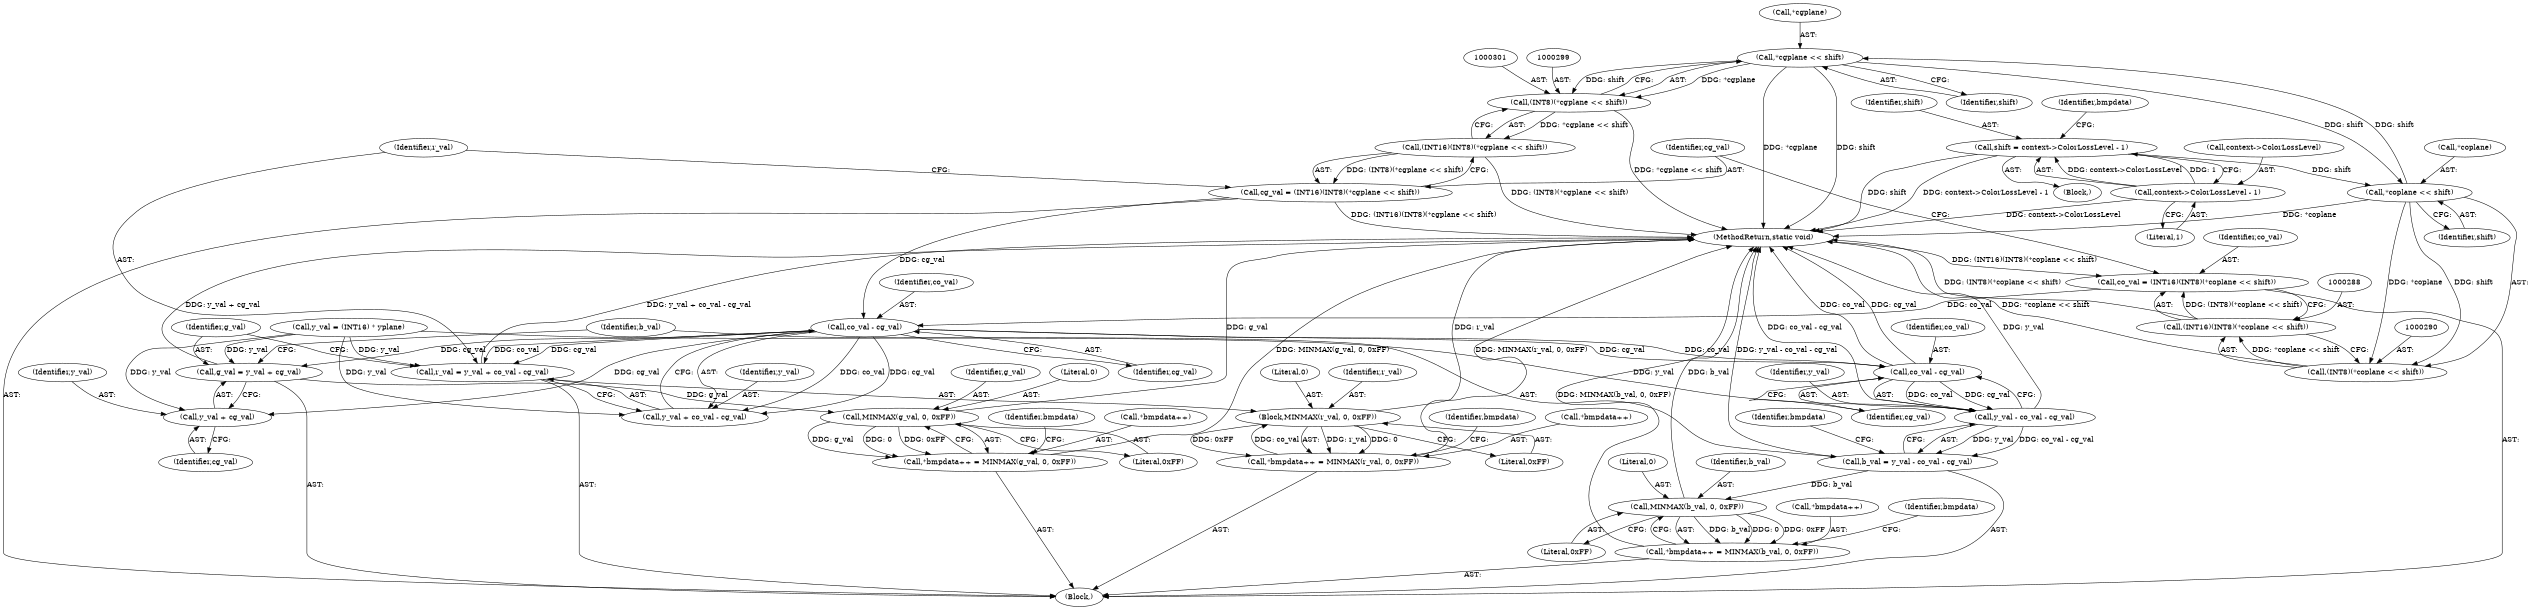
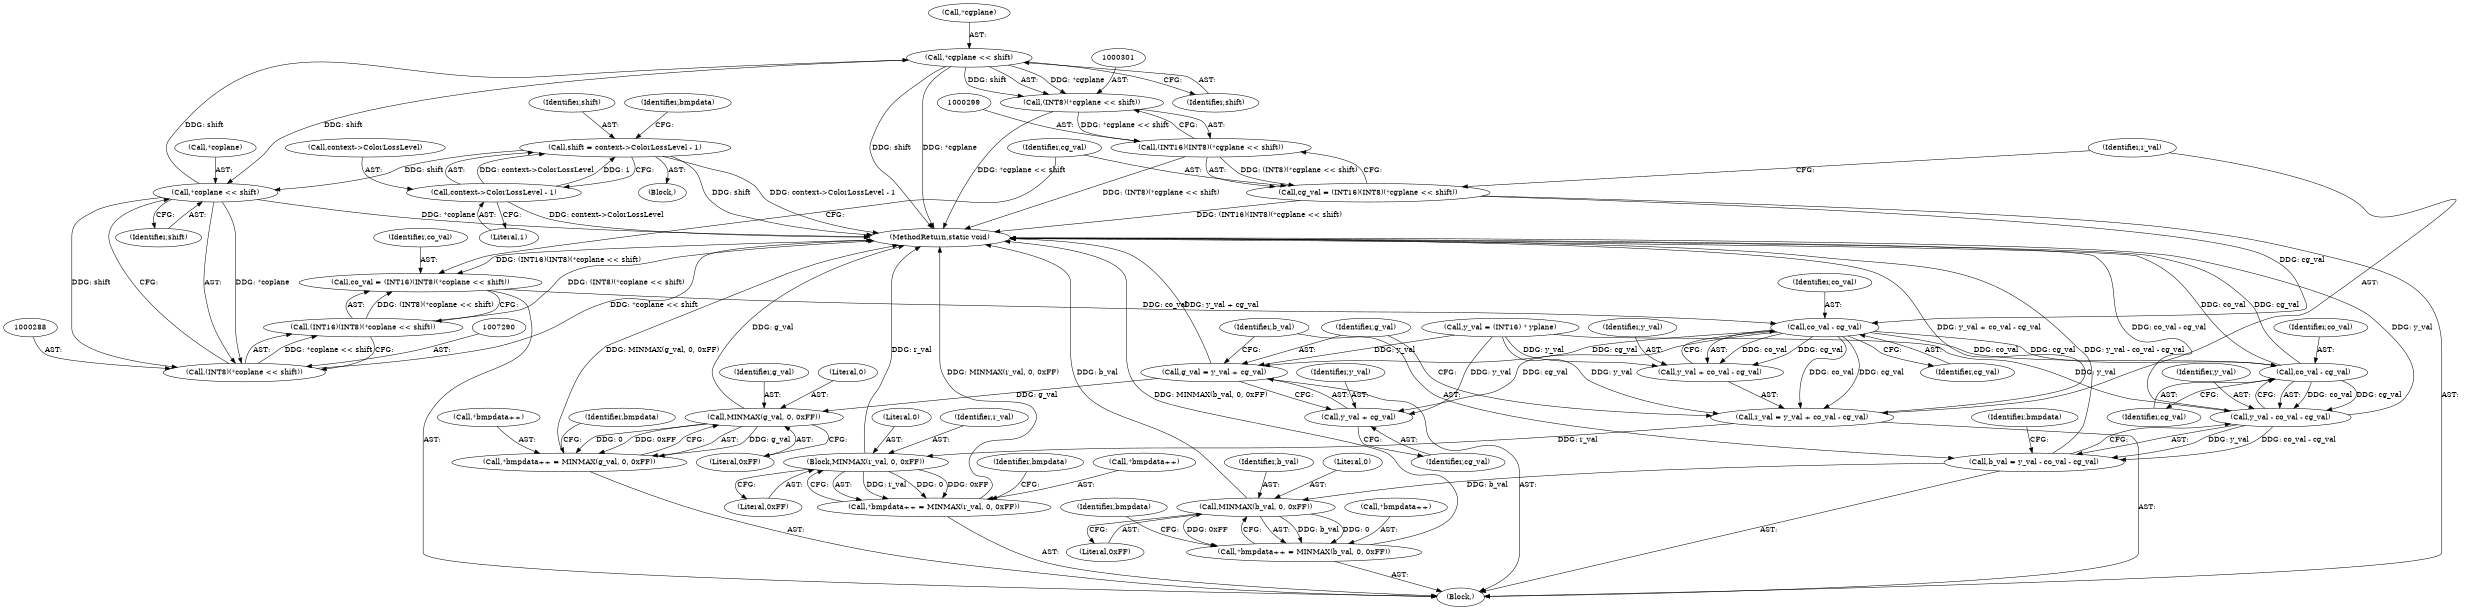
edge "(Call,(INT8)(*cgplane << shift))" -> "(Call,*cgplane << shift)": removed, label "CFG:"
edge "1000299" -> "(Call,(INT8)(*cgplane << shift))": now "1000299" -> "(Call,(INT16)(INT8)(*cgplane << shift))"
edge "(Call,(INT8)(*coplane << shift))" -> "(Call,*coplane << shift)": added, label "CFG:"
edge "1000288" -> "(Call,(INT16)(INT8)(*coplane << shift))": now "1000288" -> "(Call,(INT8)(*coplane << shift))"
node "1000290": label "1000290" -> "1007290"
edge "(Call,r_val = y_val + co_val - cg_val)" -> "(Call,y_val + co_val - cg_val)": removed, label "CFG:"
edge "(Call,r_val = y_val + co_val - cg_val)" -> "(Block,MINMAX(r_val, 0, 0xFF))": label "AST: " -> "DDG: r_val"
edge "(Call,*bmpdata++ = MINMAX(r_val, 0, 0xFF))" -> "(Block,MINMAX(r_val, 0, 0xFF))": label "DDG: co_val" -> "CFG: "
